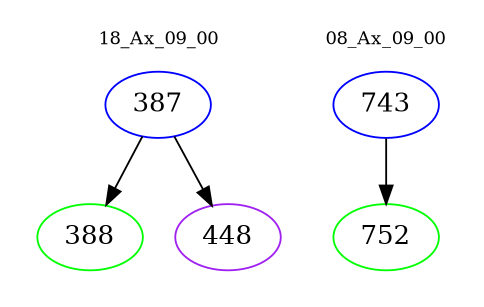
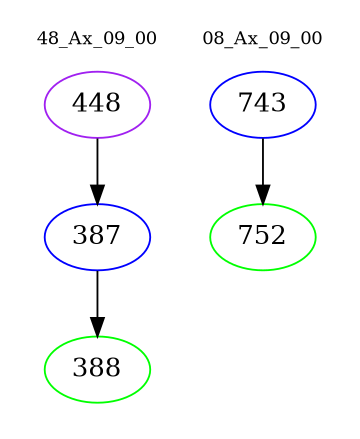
cluster "18_Ax_09_00": label "18_Ax_09_00" -> "48_Ax_09_00"
edge "387" -> "448": reversed
